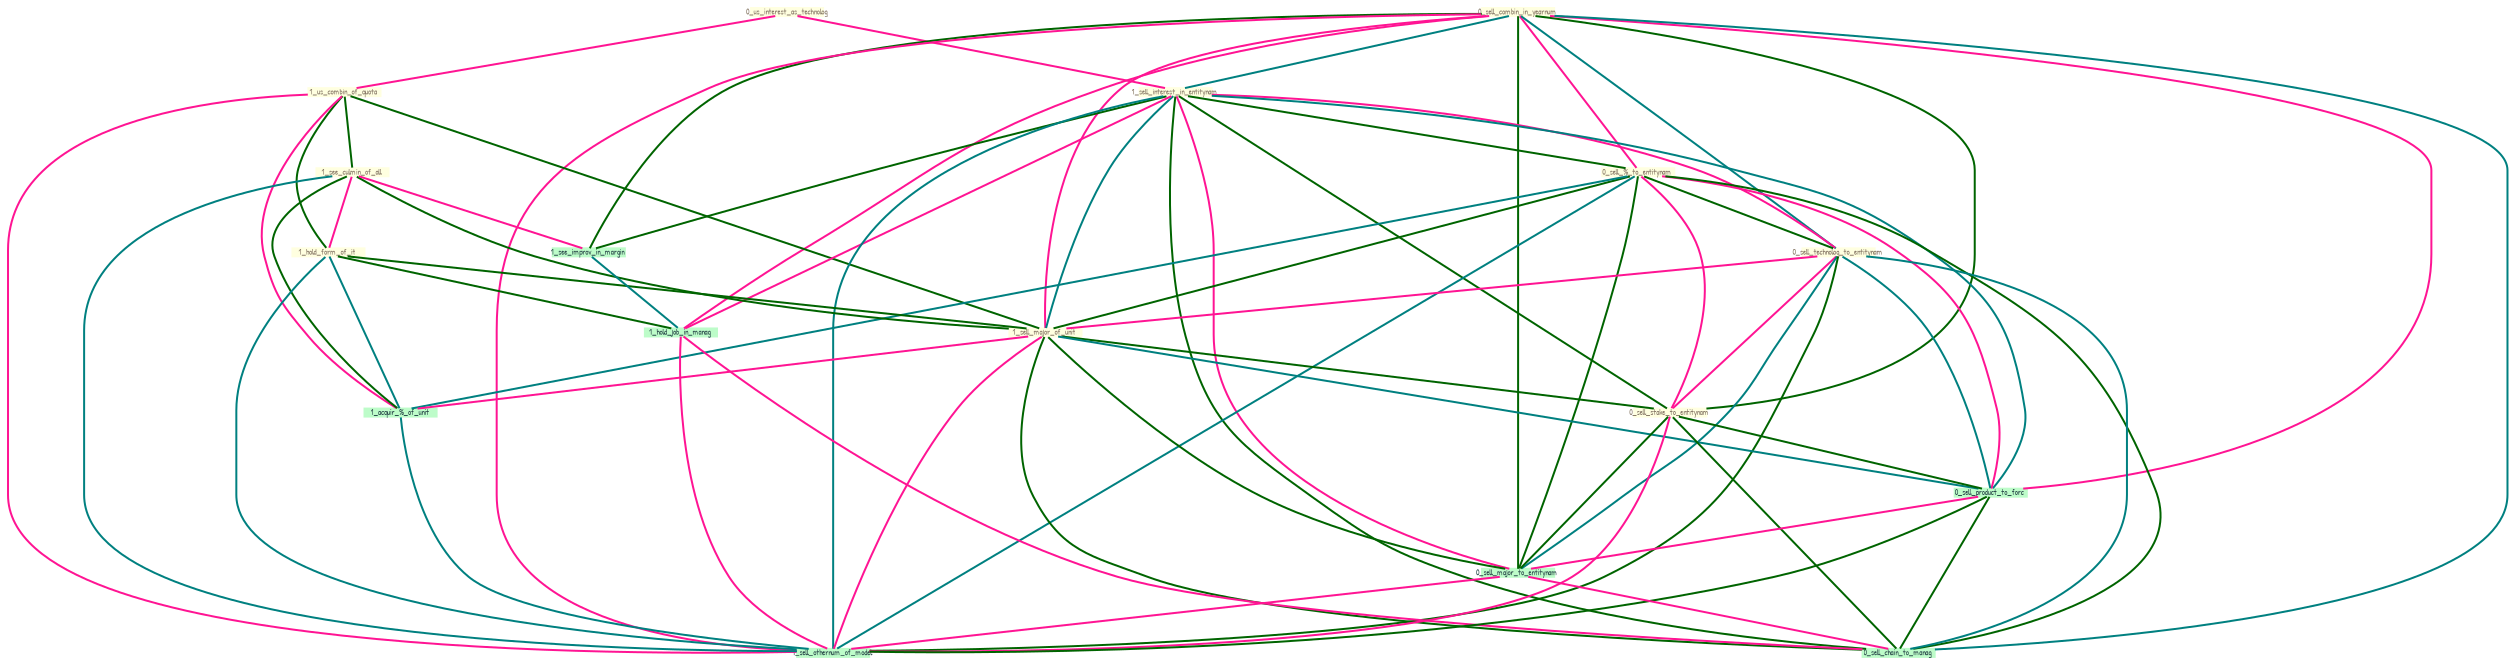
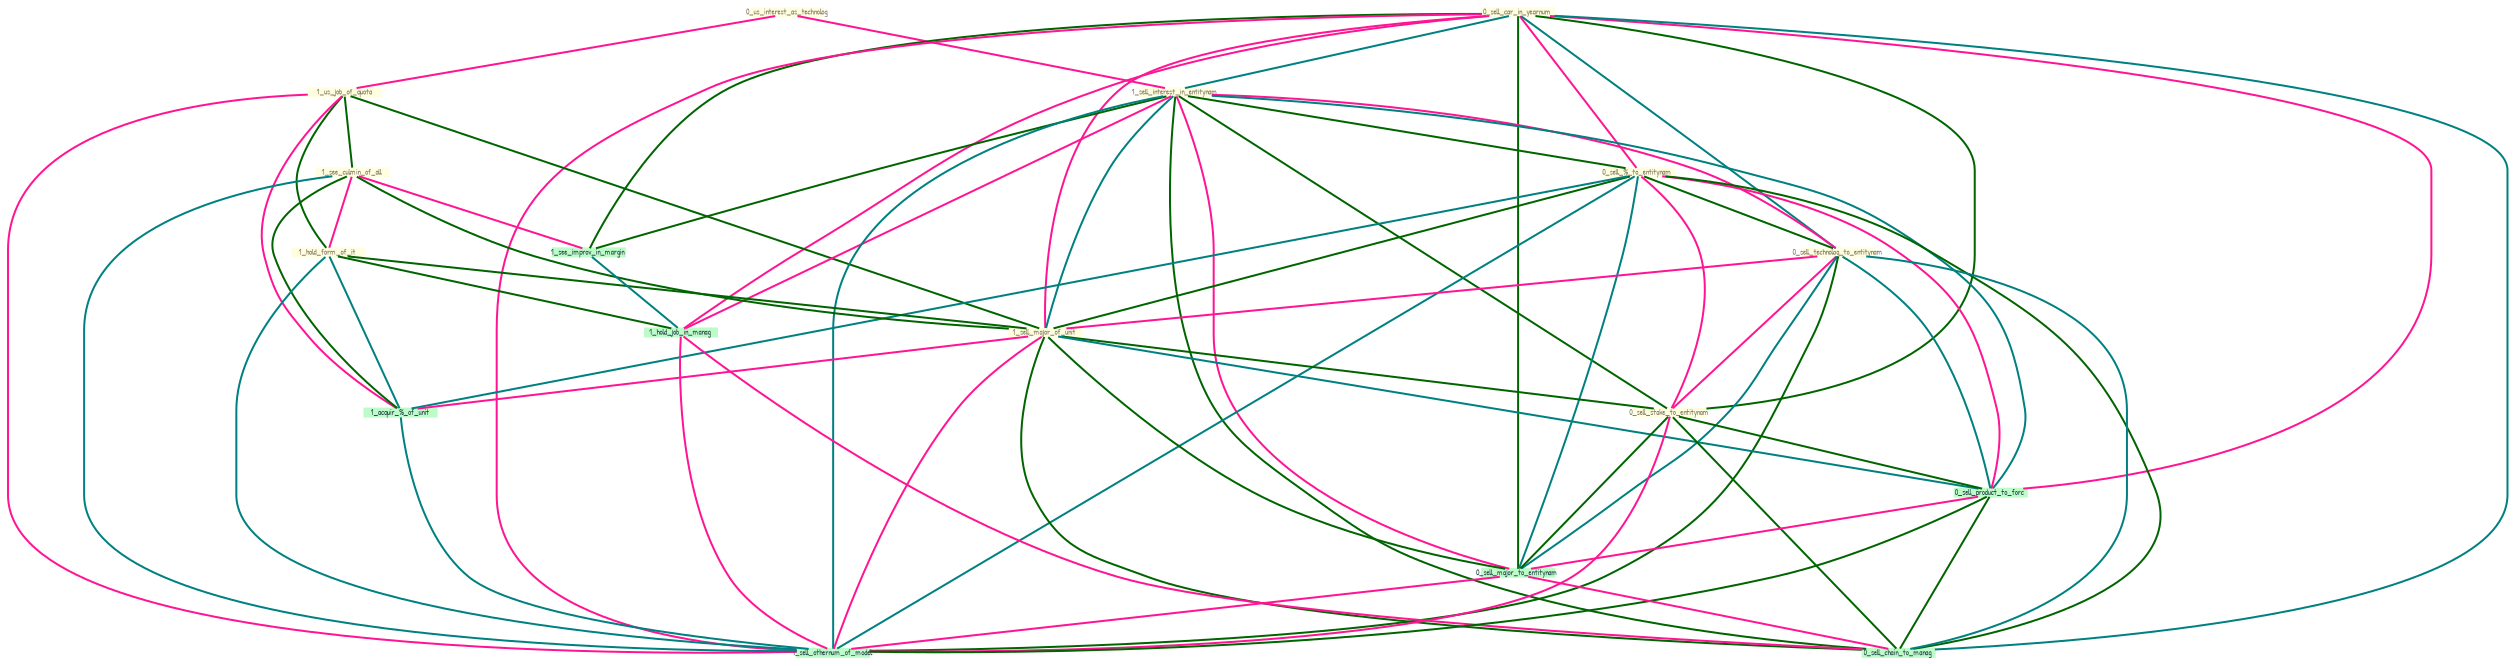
node "0_sell_combin_in_yearnum": label "0_sell_combin_in_yearnum" -> "0_sell_car_in_yearnum"
node "1_us_combin_of_quota": label "1_us_combin_of_quota" -> "1_us_job_of_quota"
edge "0_sell_%_to_entitynam" -- "0_sell_major_to_entitynam": color darkgreen -> teal
